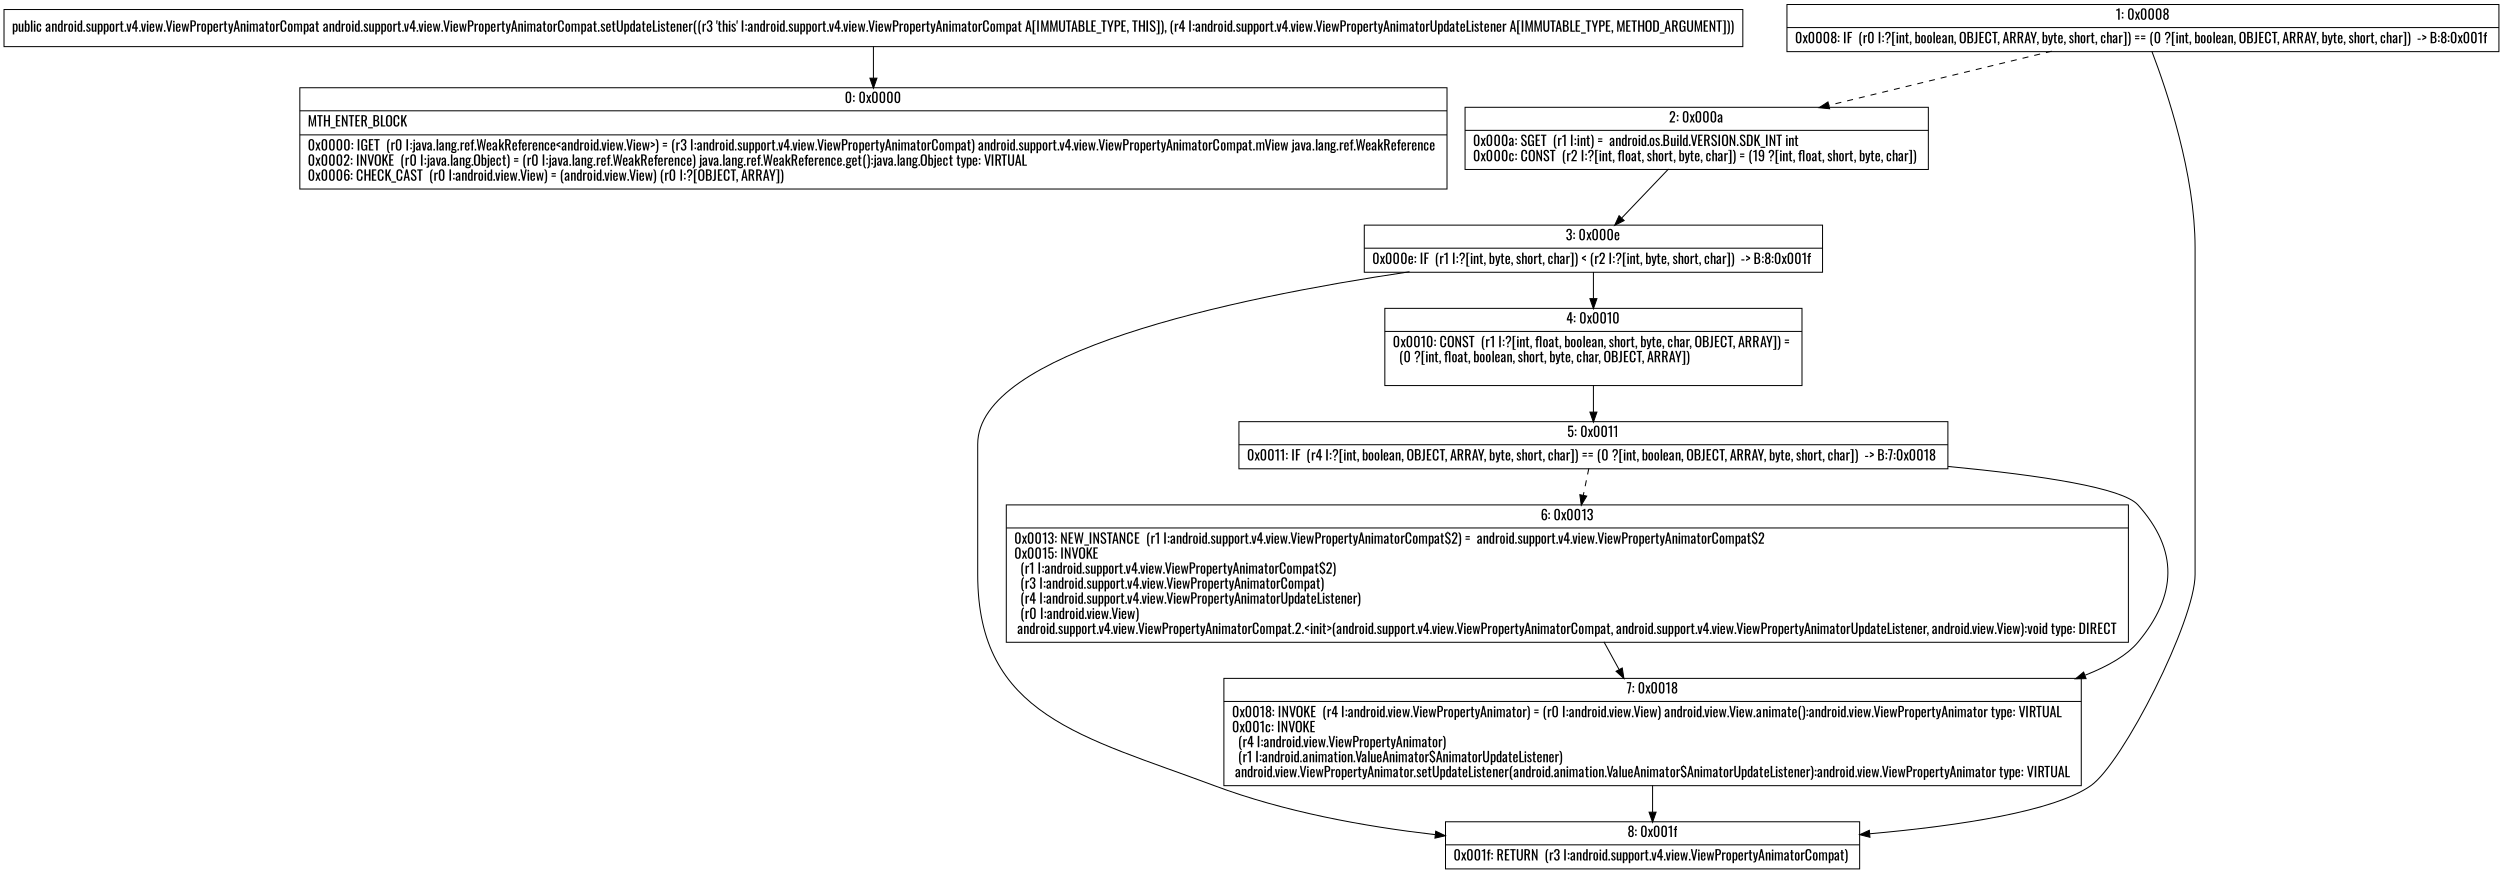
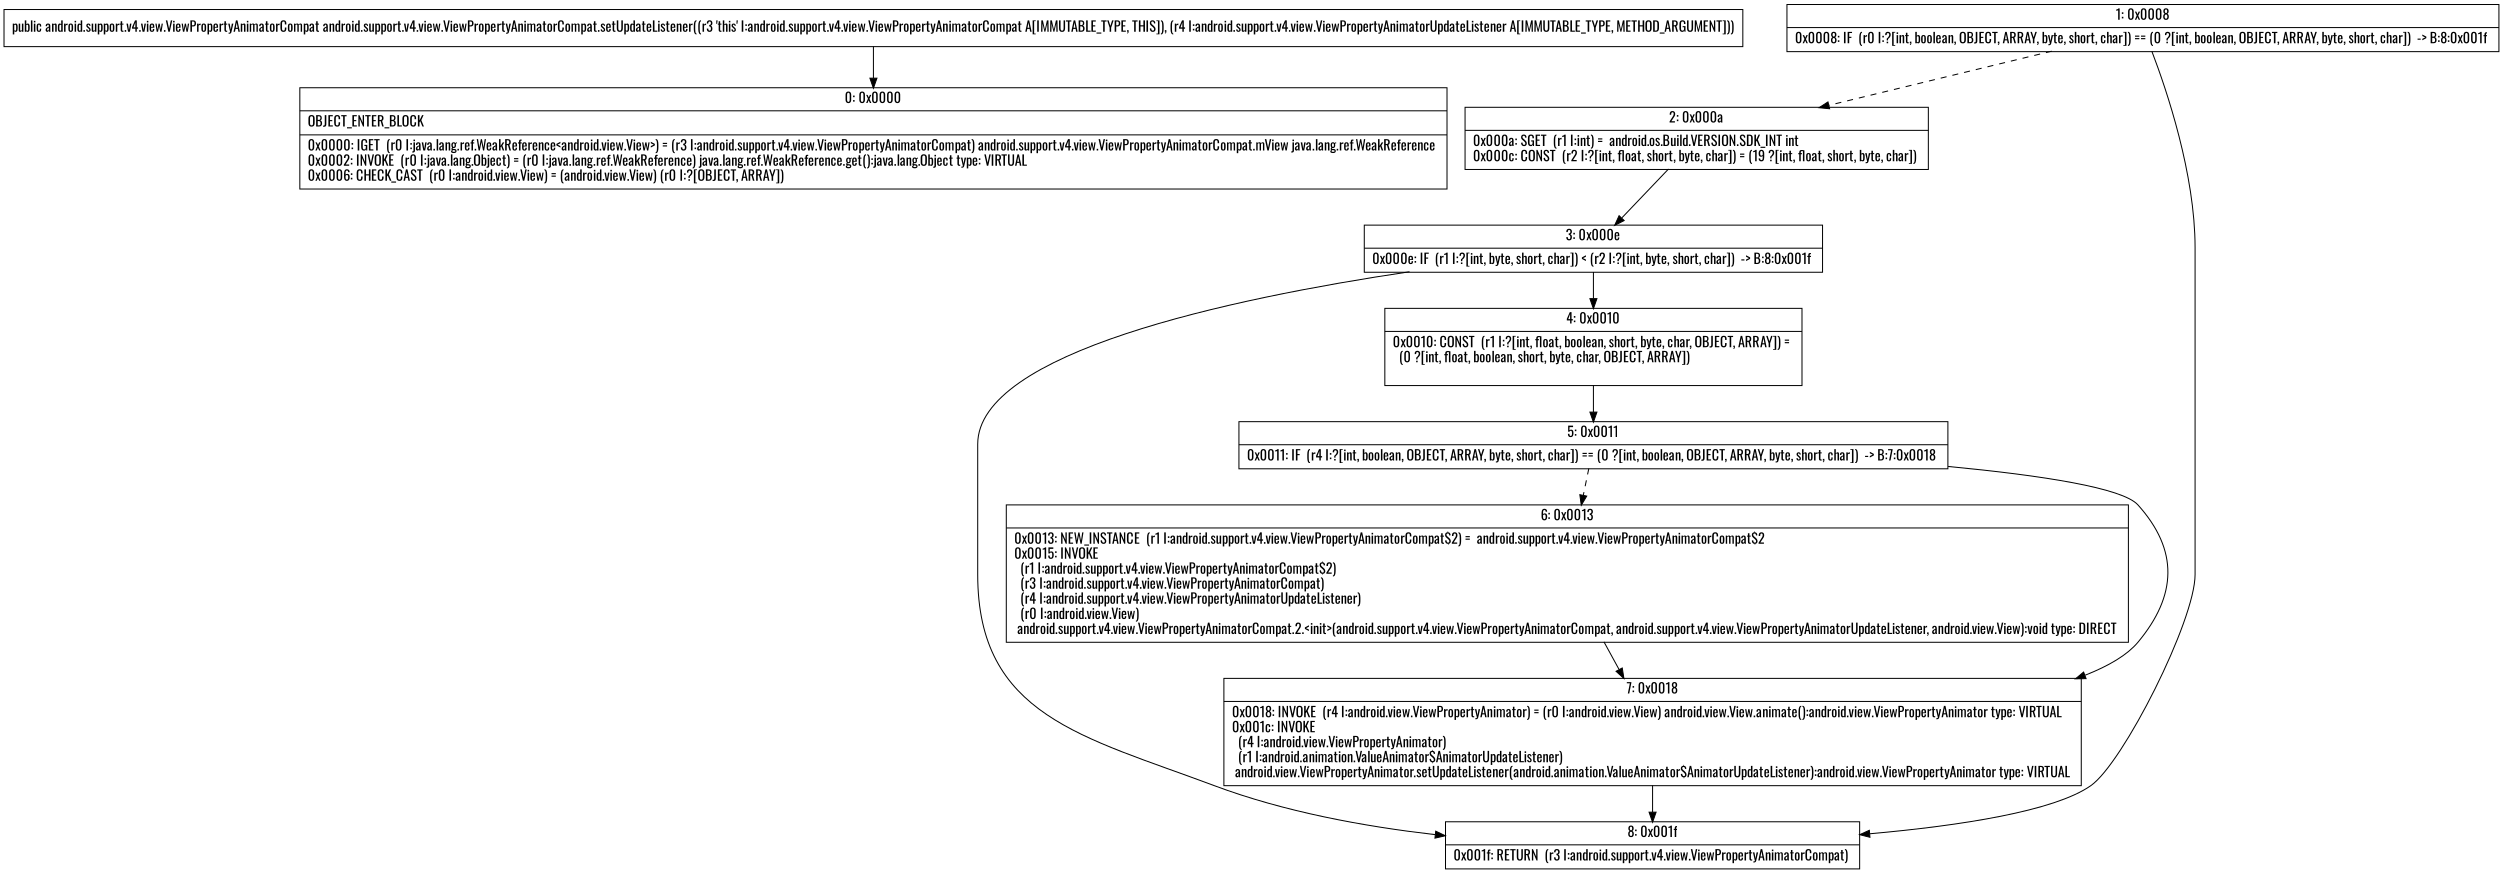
node "0: 0x0000": text "MTH_ENTER_BLOCK" -> "OBJECT_ENTER_BLOCK"
